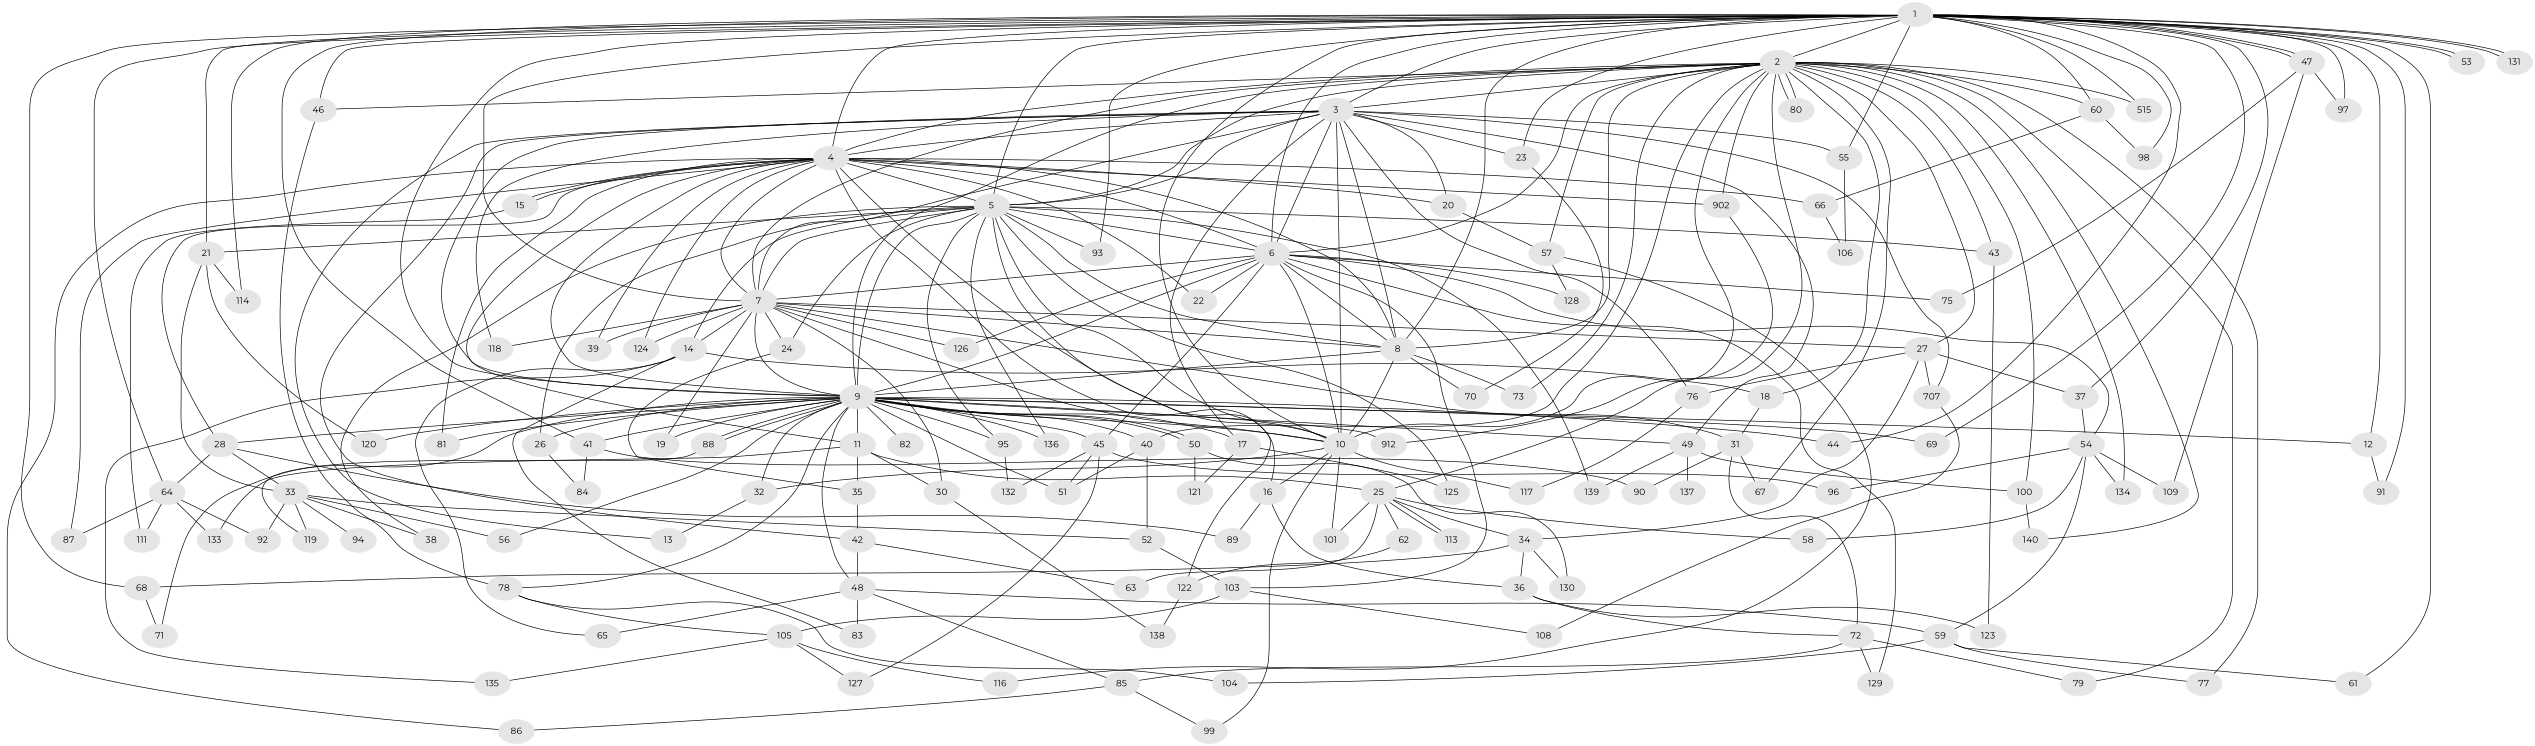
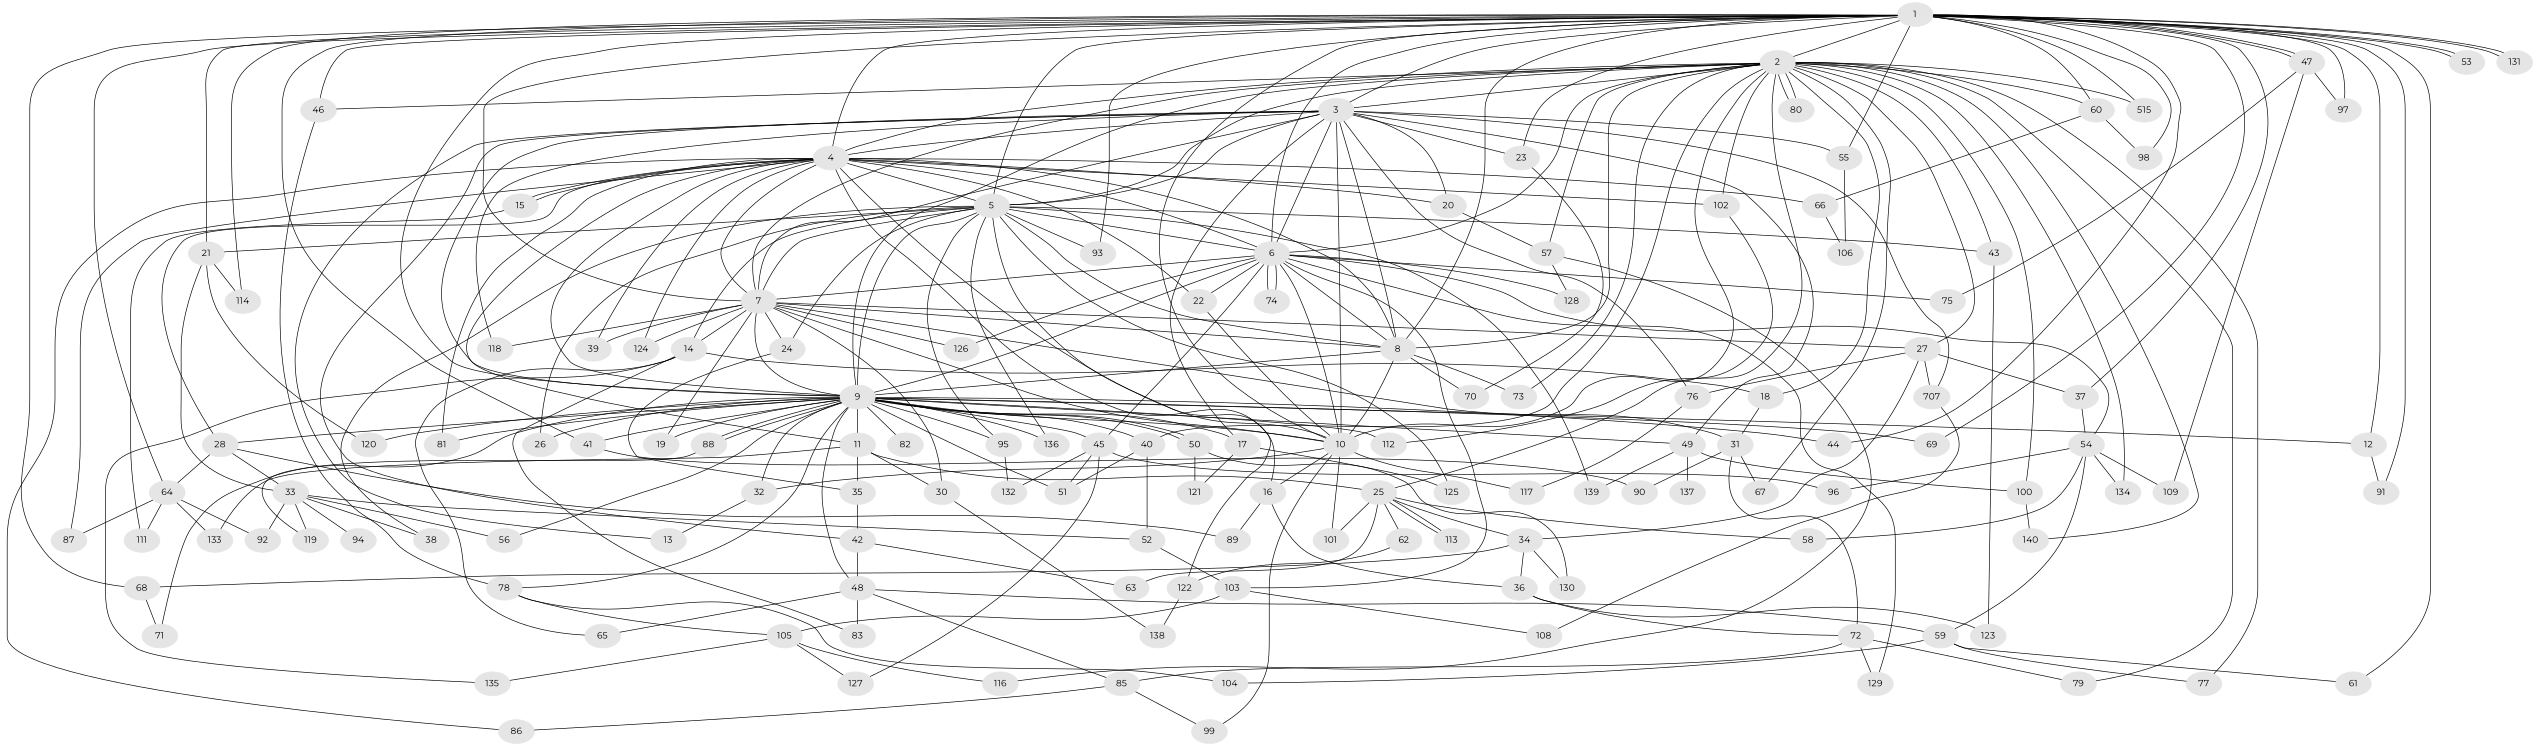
node "902": label "902" -> "102"
node "74": added
edge "5" -- "10": now "22" -- "10"
node "912": label "912" -> "112"
node "84": removed
